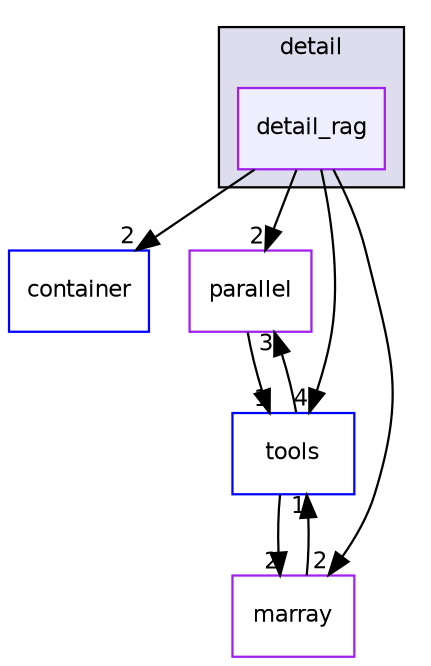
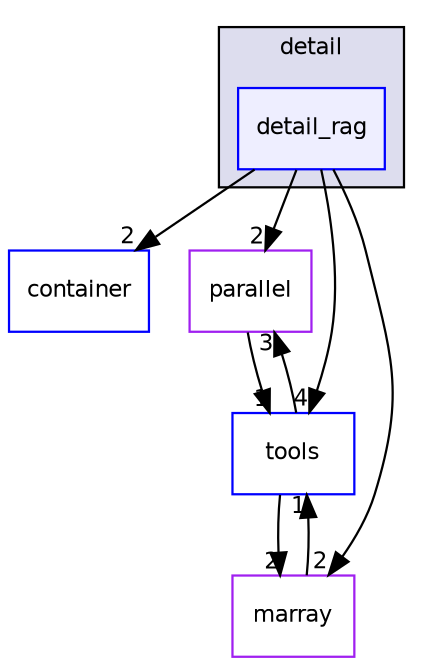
node "detail_rag": color purple -> blue
